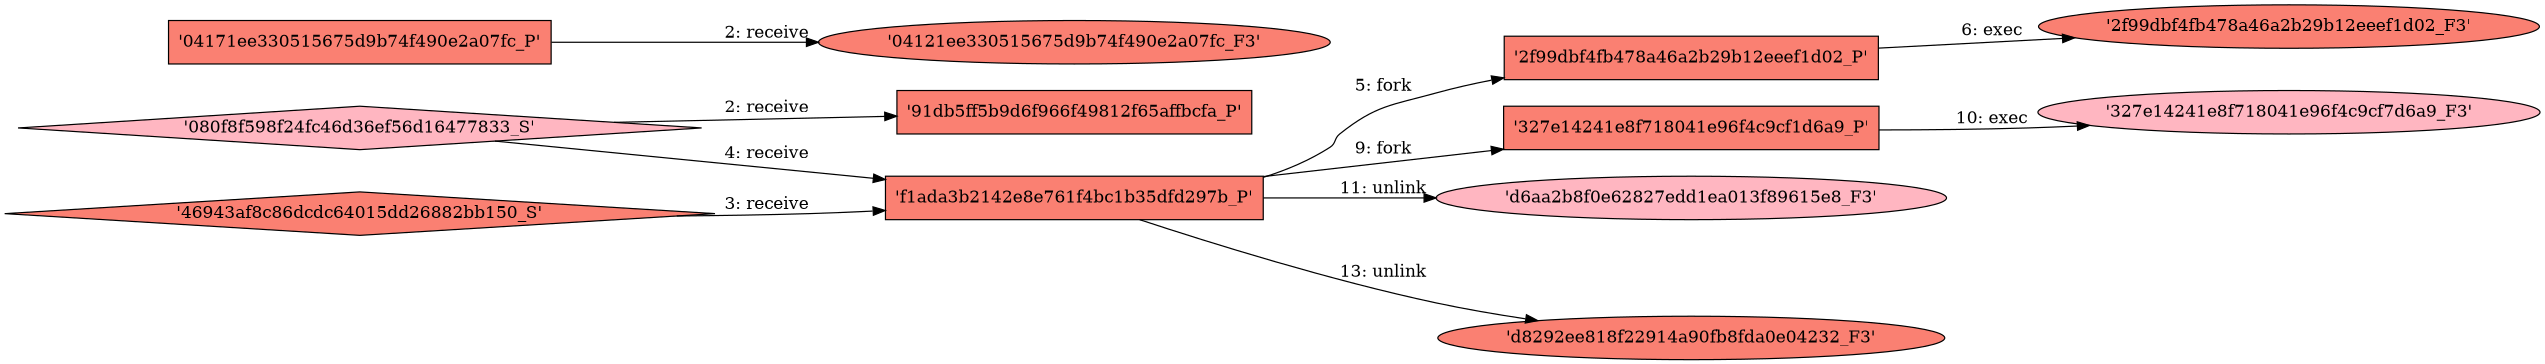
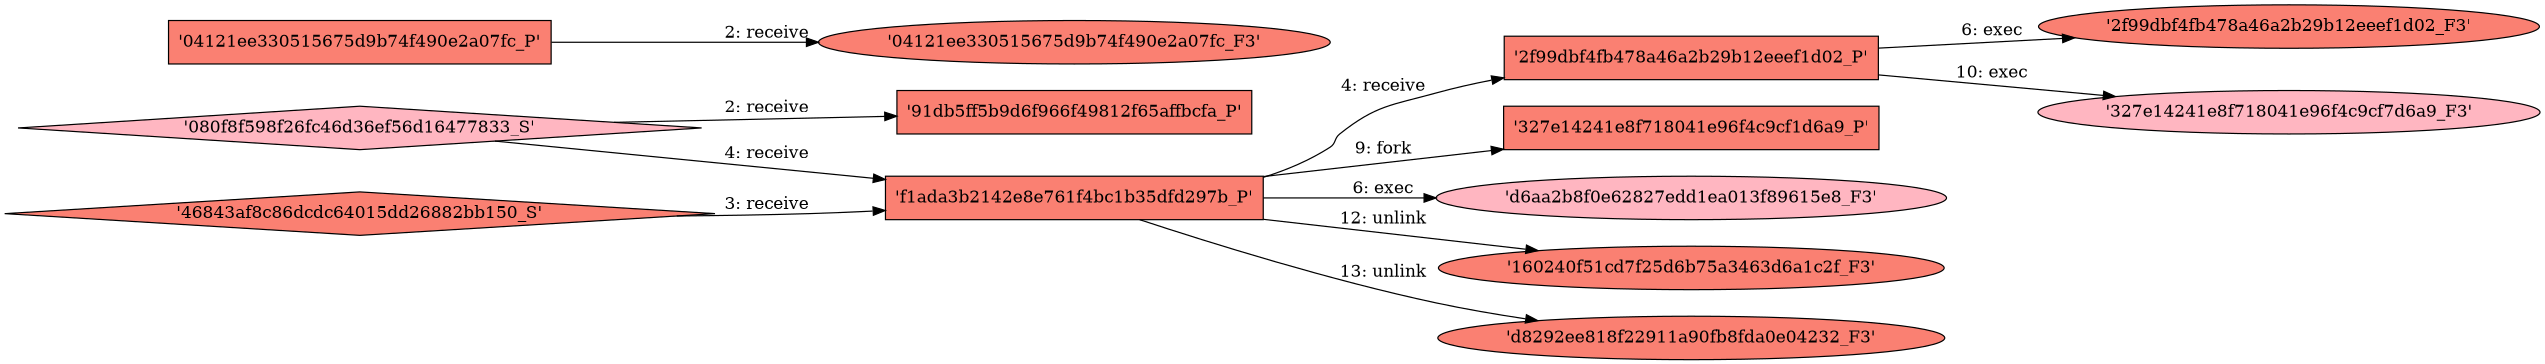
node "'04171ee330515675d9b74f490e2a07fc_P'": label "'04171ee330515675d9b74f490e2a07fc_P'" -> "'04121ee330515675d9b74f490e2a07fc_P'"
edge "'f1ada3b2142e8e761f4bc1b35dfd297b_P'" -> "'2f99dbf4fb478a46a2b29b12eeef1d02_P'": label "5: fork" -> "4: receive"
node "'080f8f598f24fc46d36ef56d16477833_S'": label "'080f8f598f24fc46d36ef56d16477833_S'" -> "'080f8f598f26fc46d36ef56d16477833_S'"
edge "'327e14241e8f718041e96f4c9cf1d6a9_P'" -> "'327e14241e8f718041e96f4c9cf7d6a9_F3'": now "'2f99dbf4fb478a46a2b29b12eeef1d02_P'" -> "'327e14241e8f718041e96f4c9cf7d6a9_F3'"
edge "'f1ada3b2142e8e761f4bc1b35dfd297b_P'" -> "'d6aa2b8f0e62827edd1ea013f89615e8_F3'": label "11: unlink" -> "6: exec"
node "'46943af8c86dcdc64015dd26882bb150_S'": label "'46943af8c86dcdc64015dd26882bb150_S'" -> "'46843af8c86dcdc64015dd26882bb150_S'"
node "'160240f51cd7f25d6b75a3463d6a1c2f_F3'": added
node "'d8292ee818f22914a90fb8fda0e04232_F3'": label "'d8292ee818f22914a90fb8fda0e04232_F3'" -> "'d8292ee818f22911a90fb8fda0e04232_F3'"
